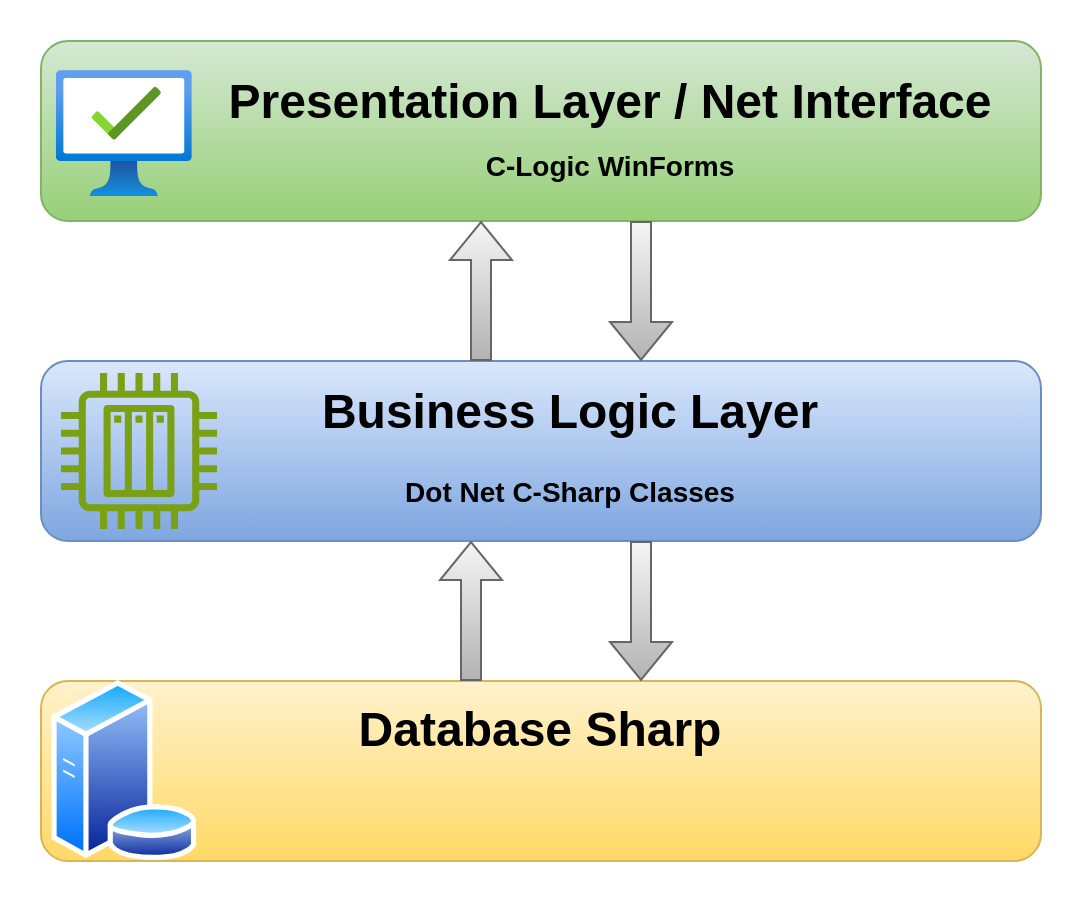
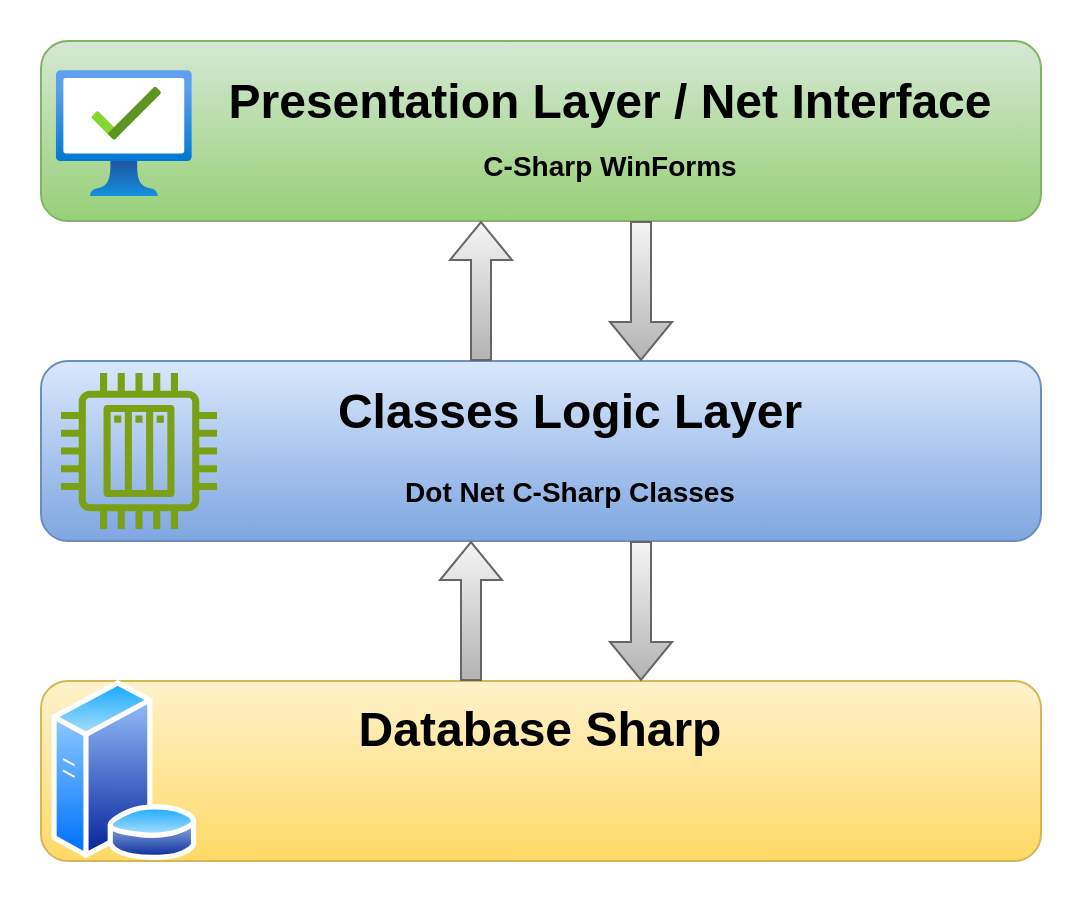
node "C-Logic WinForms": label "C-Logic WinForms" -> "C-Sharp WinForms"
node "Business Logic Layer": label "Business Logic Layer" -> "Classes Logic Layer"
